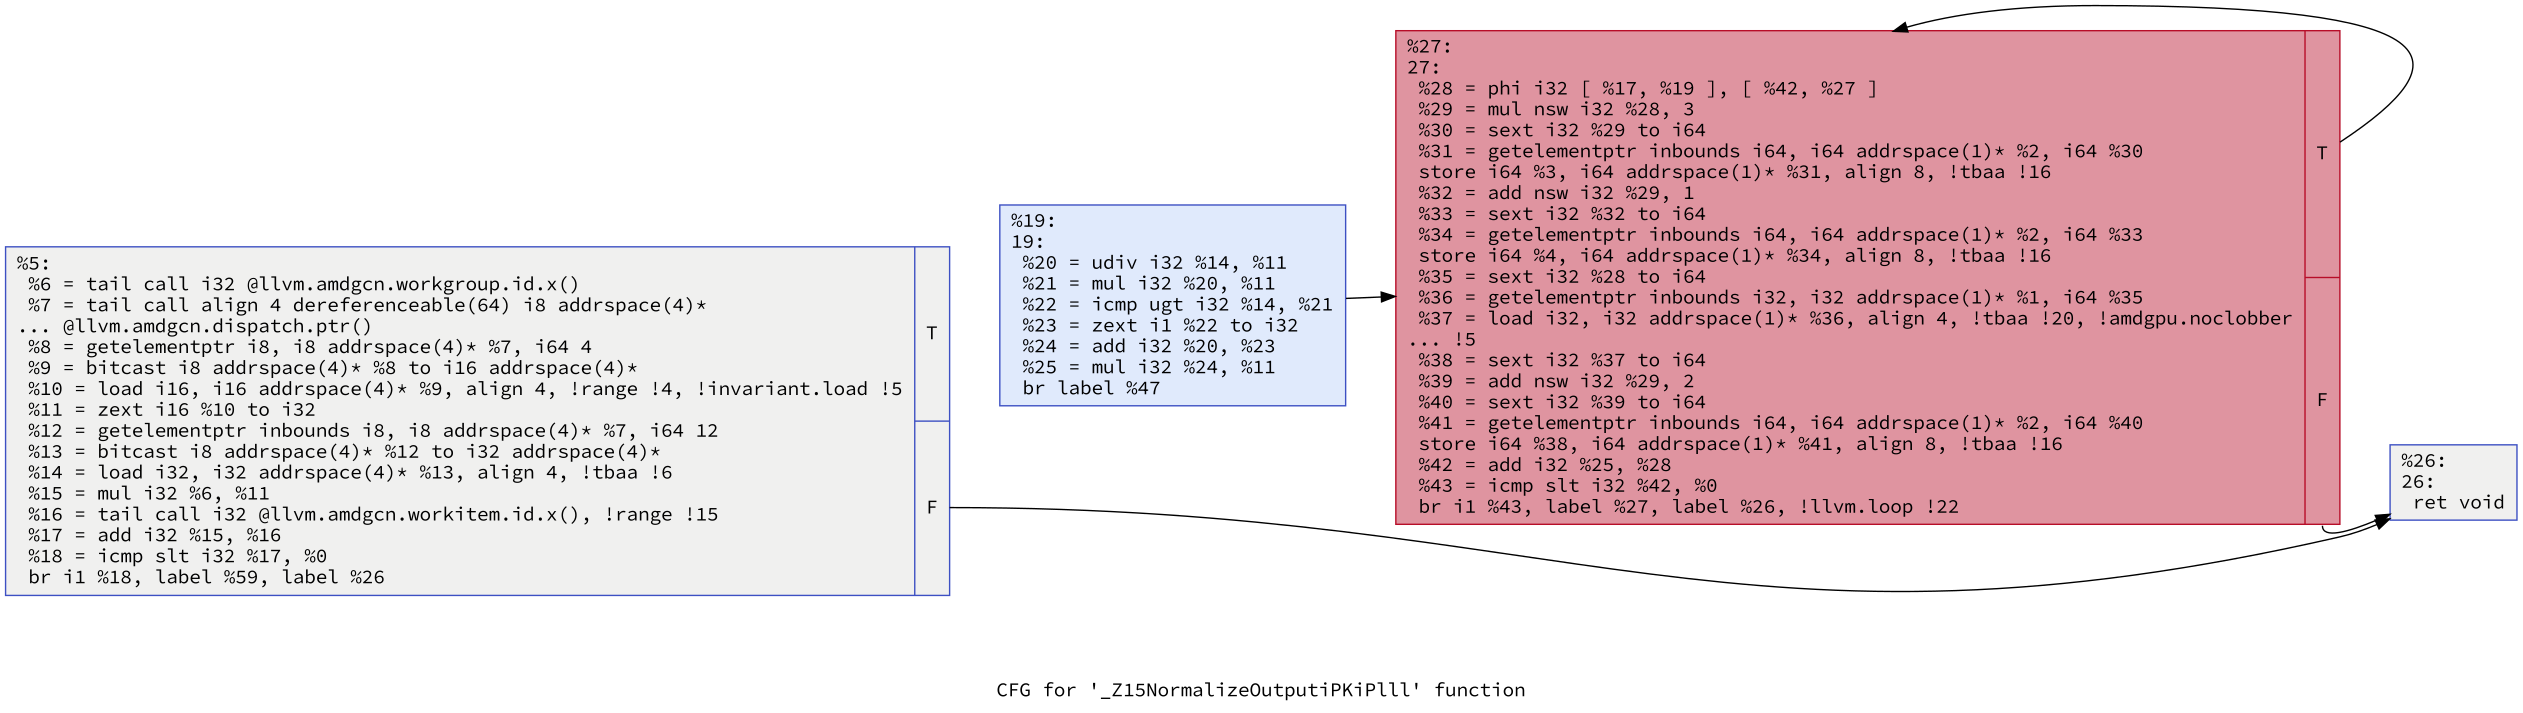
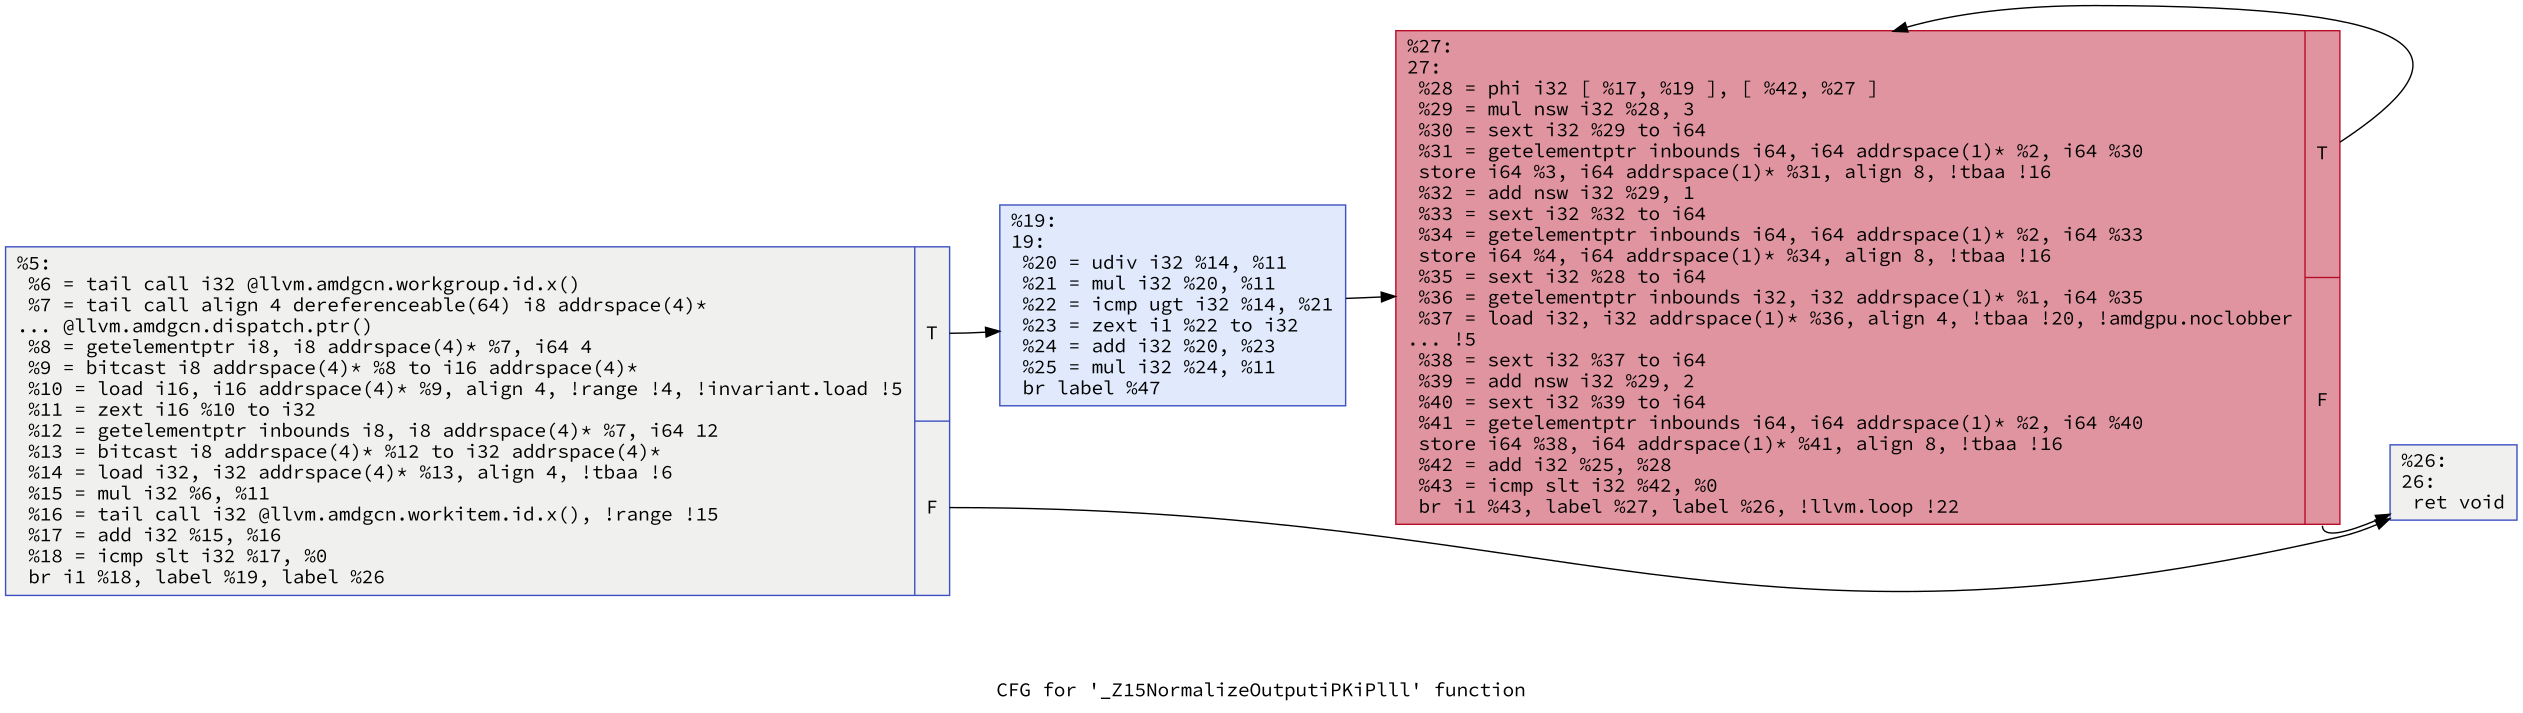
edge "%5:" -> "%19:": added
node "%5:": text "br i1 %18, label %59, label %26" -> "br i1 %18, label %19, label %26"
